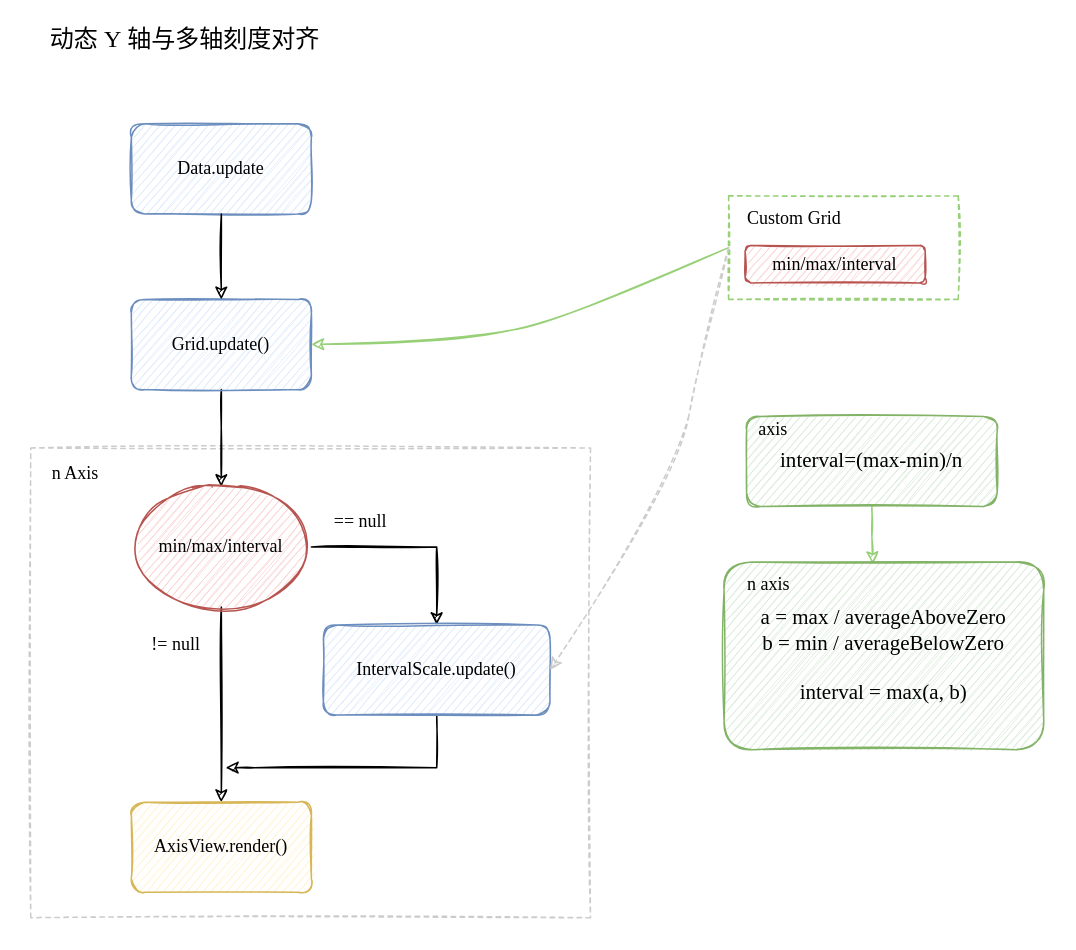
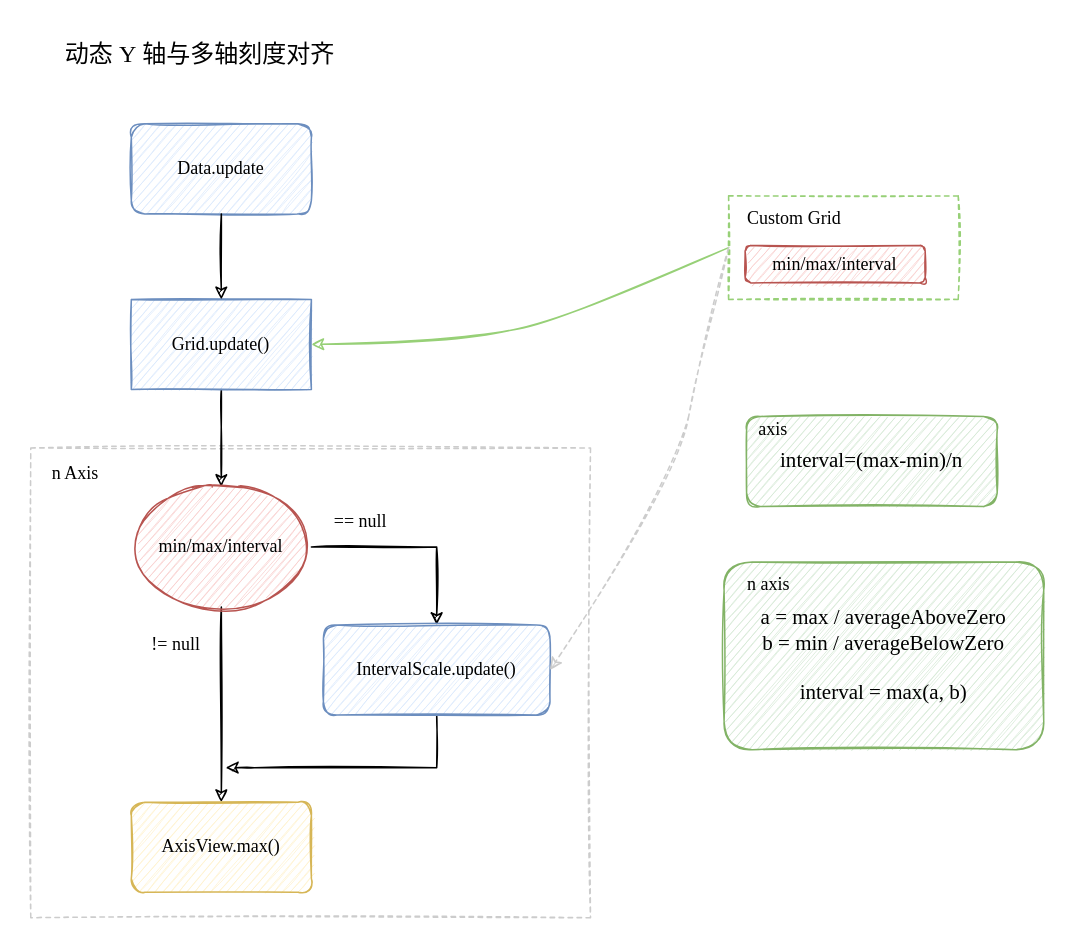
node "动态 Y 轴与多轴刻度对齐": moved (185, 38) -> (200, 53)
node "Grid.update()": shape rounded rectangle -> rectangle
edge "interval=(max-min)/n" -> "a = max / averageAboveZero b = min / averageBelowZero interval = max(a, b)": removed
node "AxisView.render()": label "AxisView.render()" -> "AxisView.max()"
